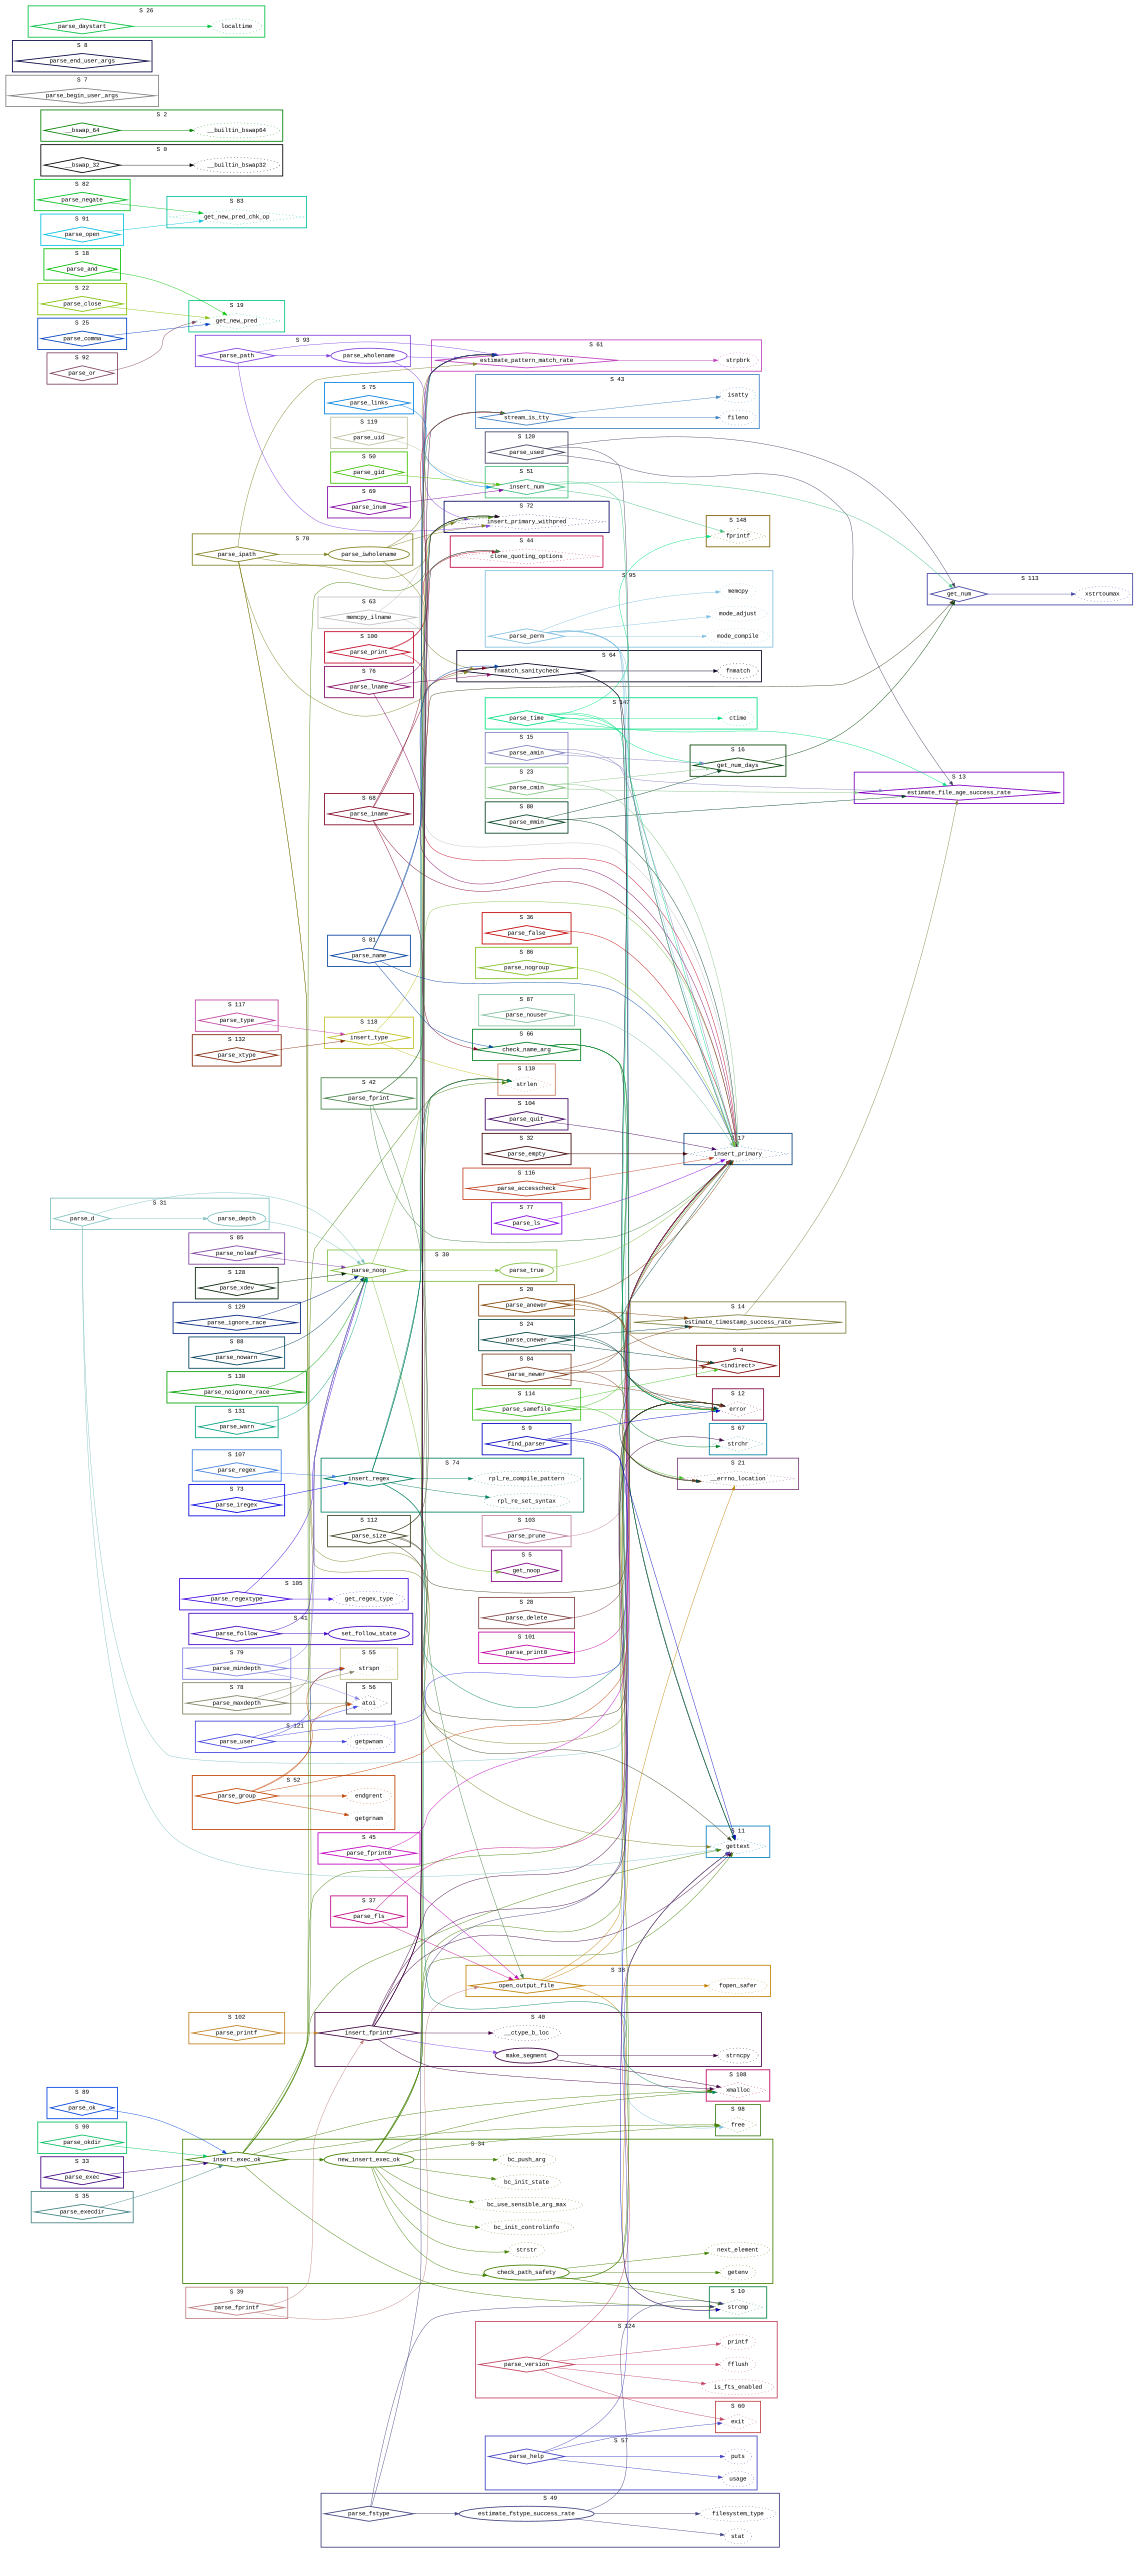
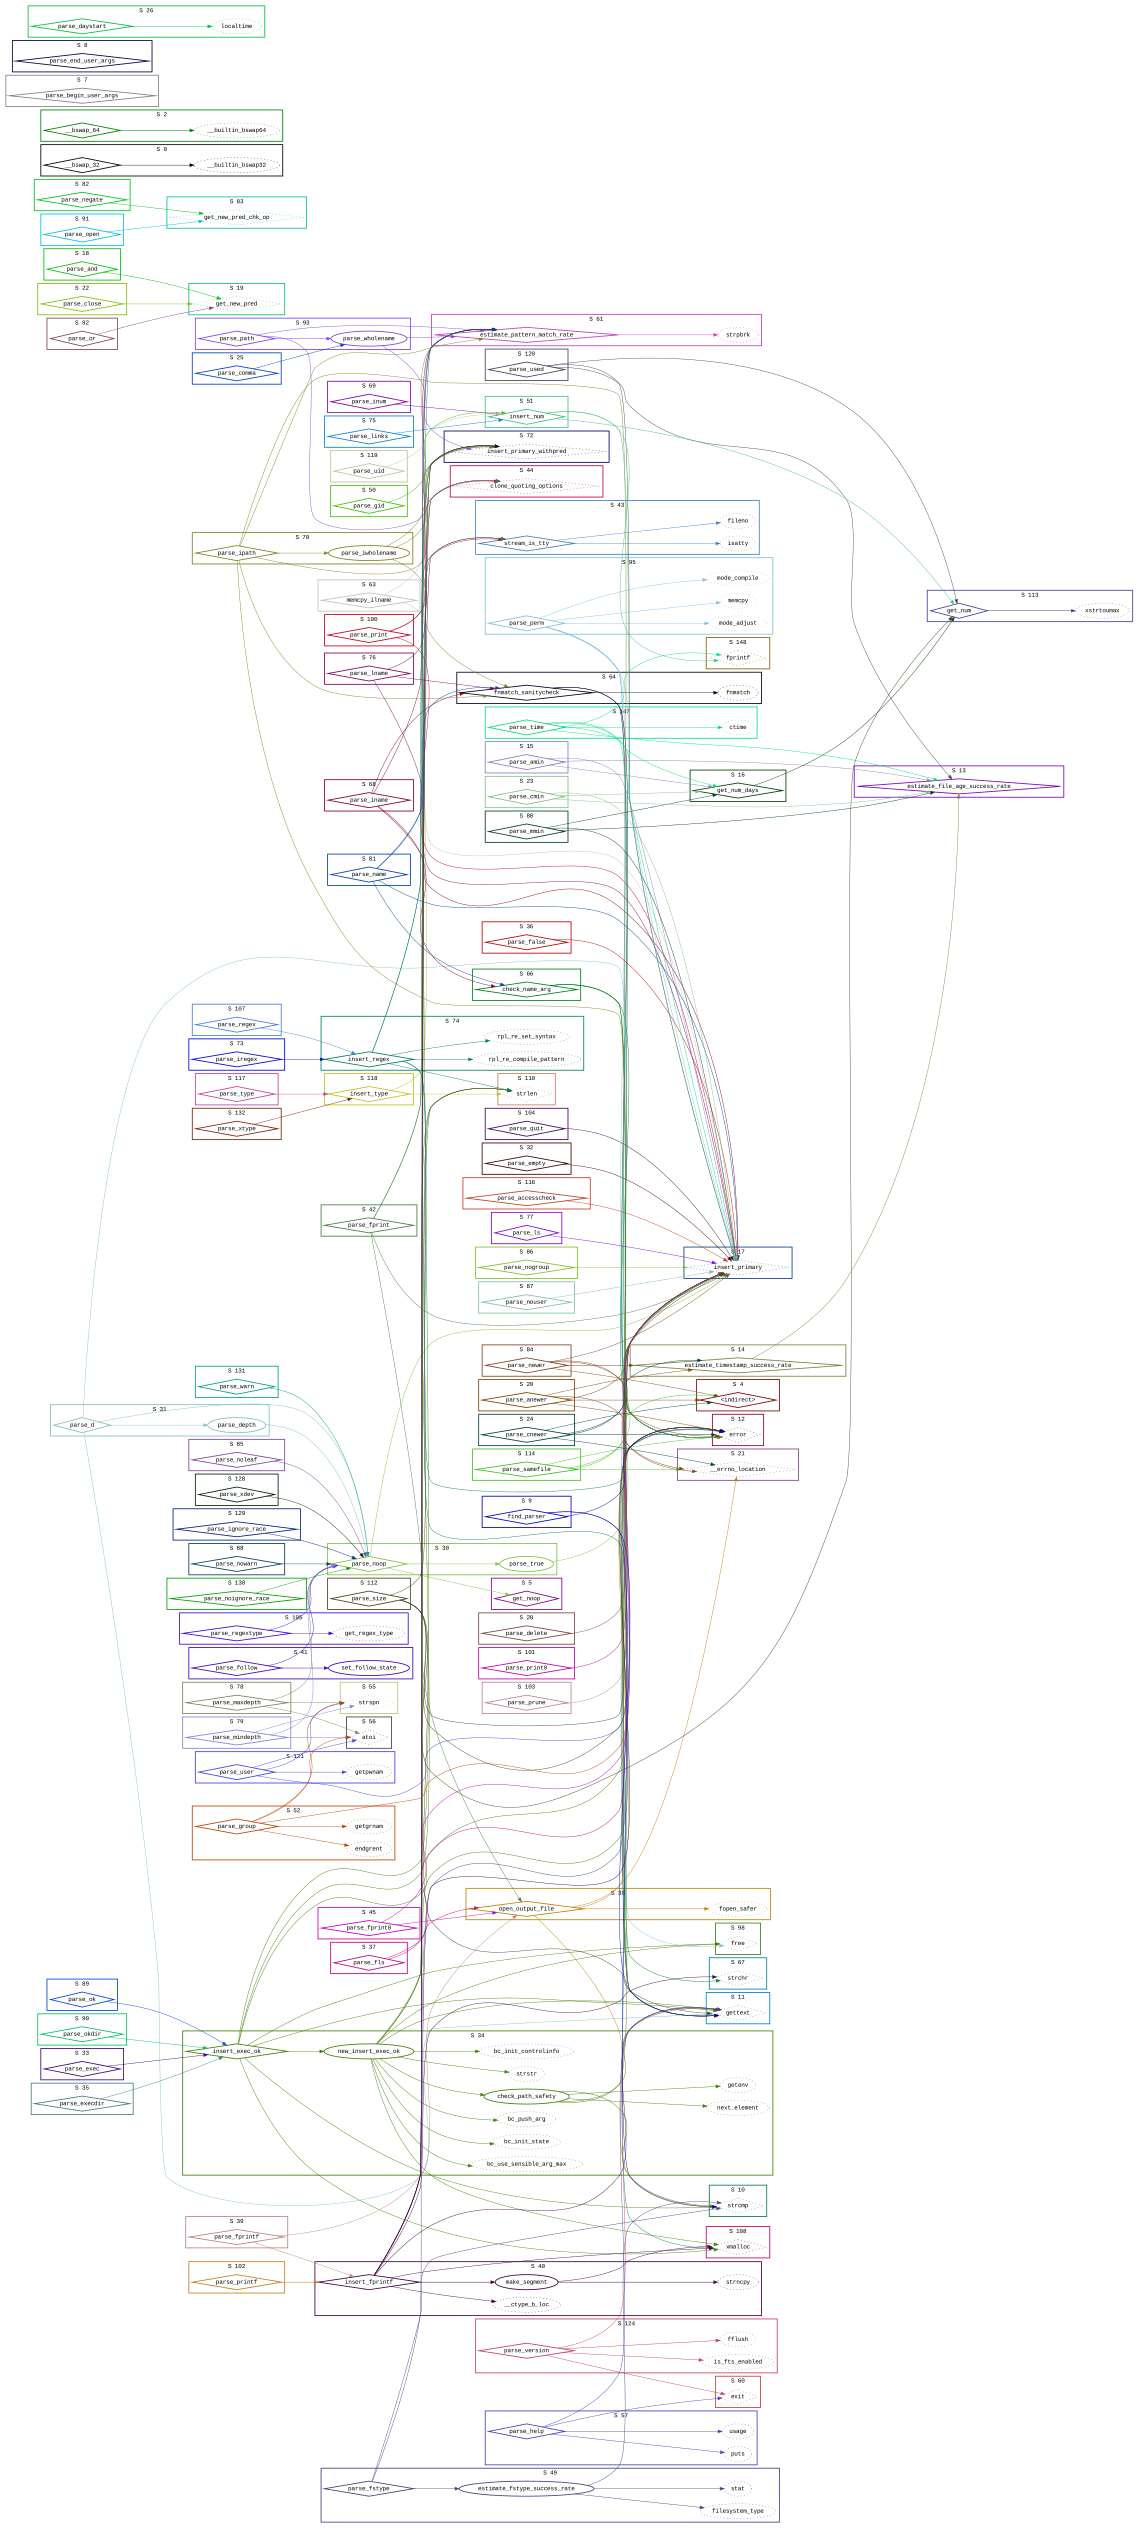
edge "parse_comma" -> "get_new_pred": now "parse_comma" -> "parse_wholename"
node "getgrnam": color #80c0c0 -> #c04000
edge "insert_fprintf" -> "make_segment": color #8040e0 -> #400040
node "printf": removed
